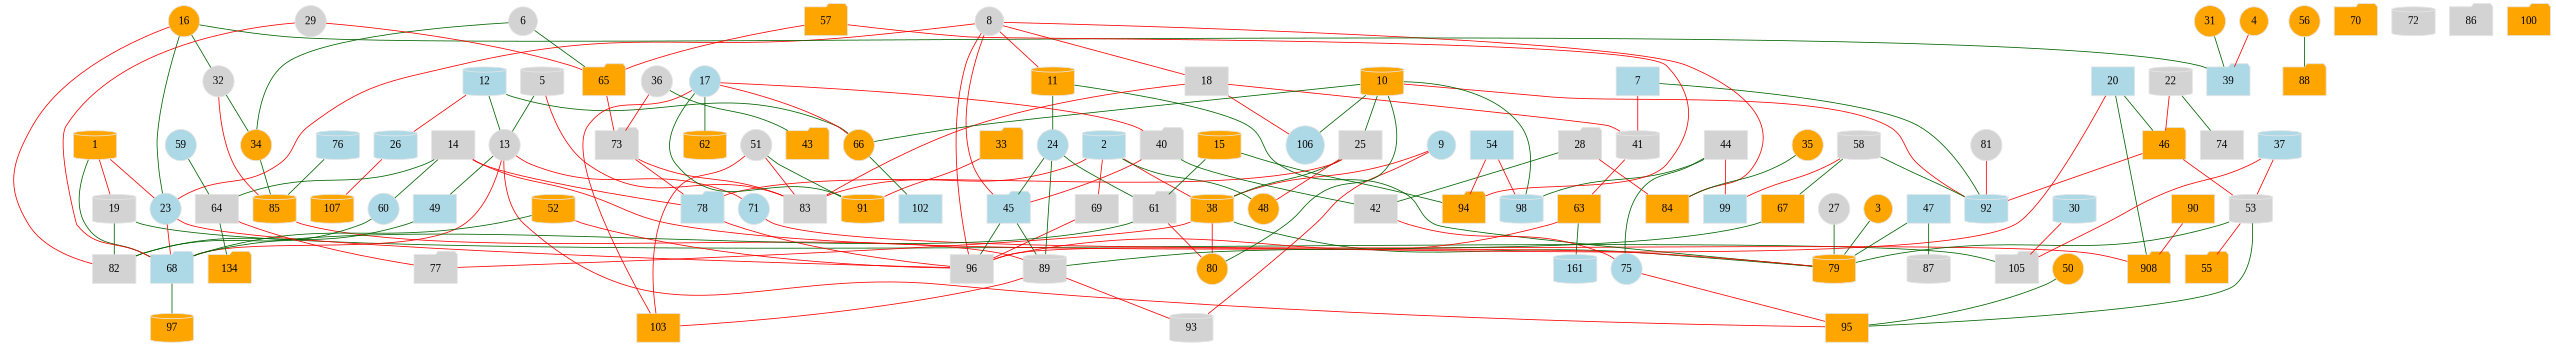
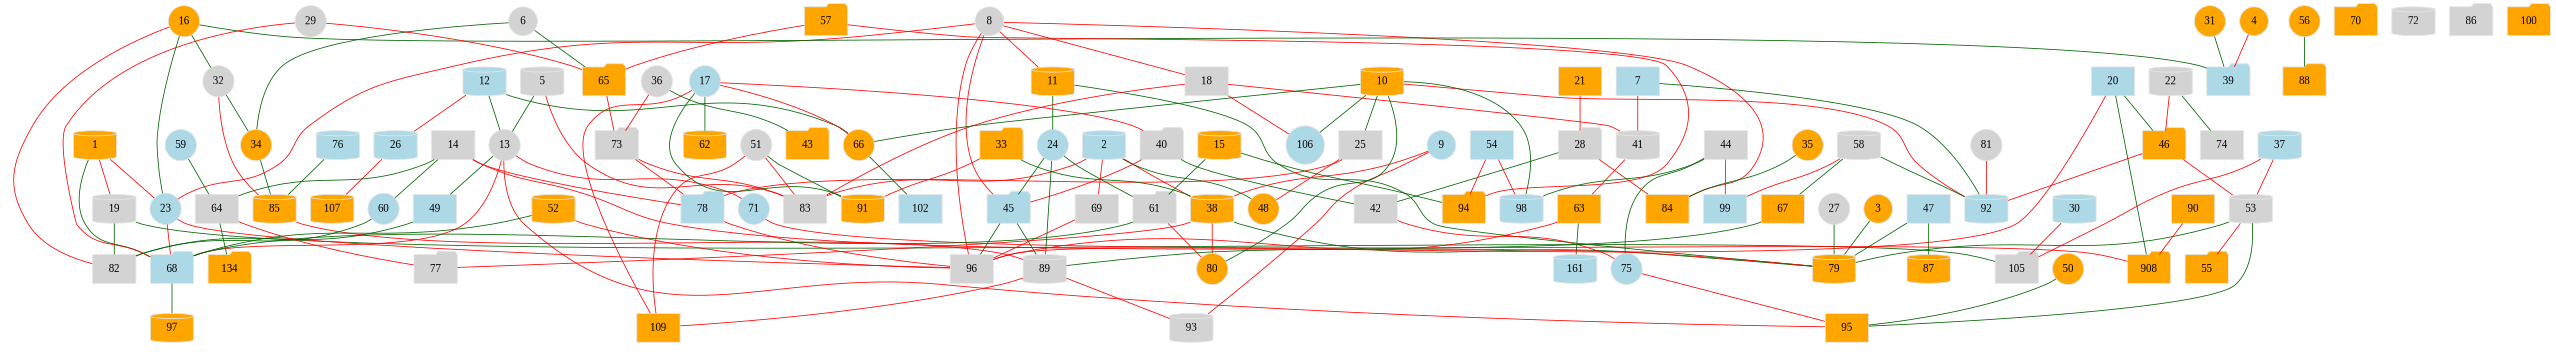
node "21": added
edge "25" -- "38": now "33" -- "38"
node "87": fillcolor lightgrey -> orange
node "103": label "103" -> "109"
